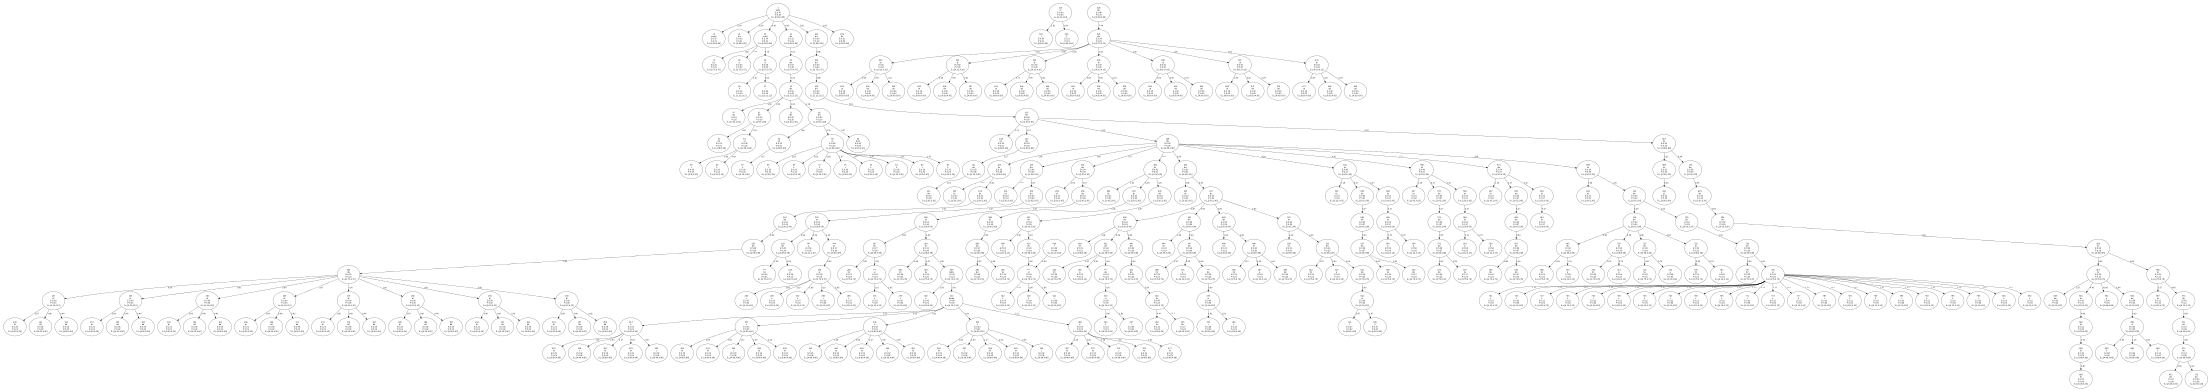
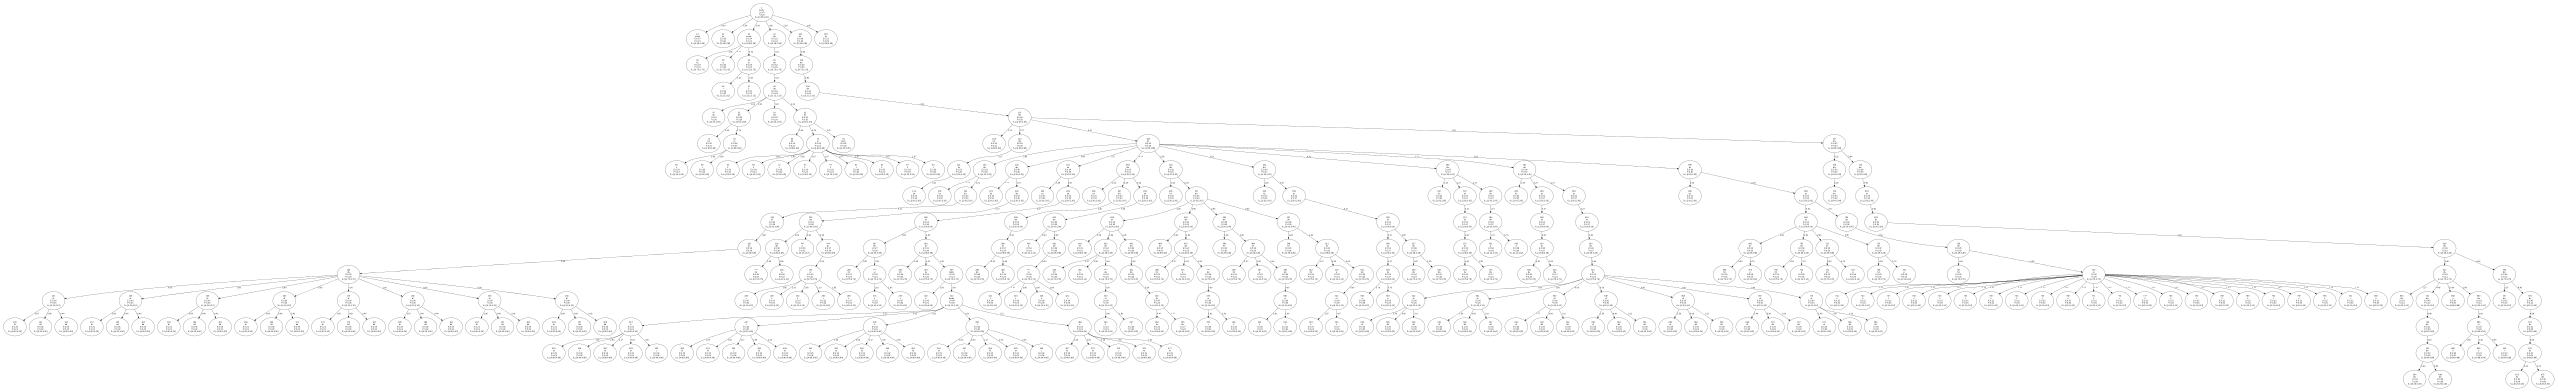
edge "63 h2 E:0.23 P:0.01 S,L:[1.88,1.88]" -> "87 li E:0.33 P:0.24 S,L:[2.25,2.25]": now "65 ul E:0.08 P:0.03 S,L:[1.88,1.88]" -> "87 li E:0.33 P:0.24 S,L:[2.25,2.25]"
edge "531 div E:0.43 P:0.47 S,L:[2.25,2.25]" -> "548 div E:0.53 P:0.37 S,L:[2.62,2.62]": now "536 div E:0.53 P:0.37 S,L:[3.00,3.00]" -> "548 div E:0.53 P:0.37 S,L:[2.62,2.62]"
edge "619 div E:0.53 P:0.37 S,L:[3.00,3.00]" -> "620 div E:0.46 P:0.37 S,L:[3.38,3.38]": added, label "3.65"
edge "418 li E:0.39 P:0.04 S,L:[4.12,4.12]" -> "411 ul E:0.00 P:0.00 S,L:[3.75,3.75]": reversed
edge "499 div E:0.24 P:0.23 S,L:[3.75,3.75]" -> "500 ul E:0.00 P:0.00 S,L:[4.12,4.12]": added, label "0.00"
node "834 div E:0.34 P:0.08 S,L:[5.25,5.25]": added
